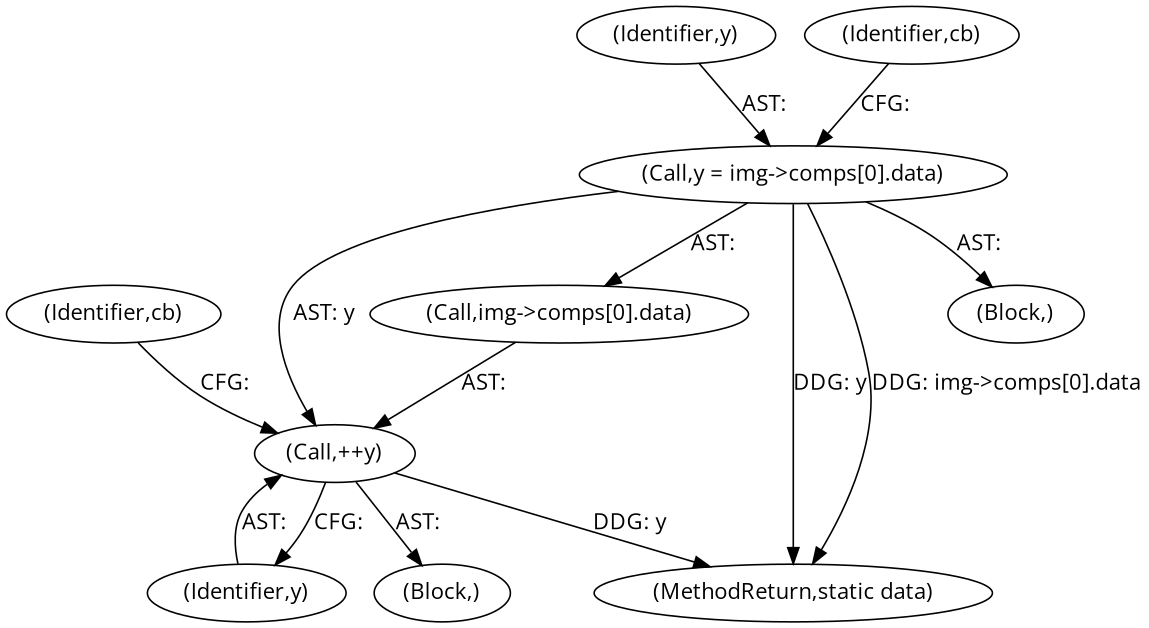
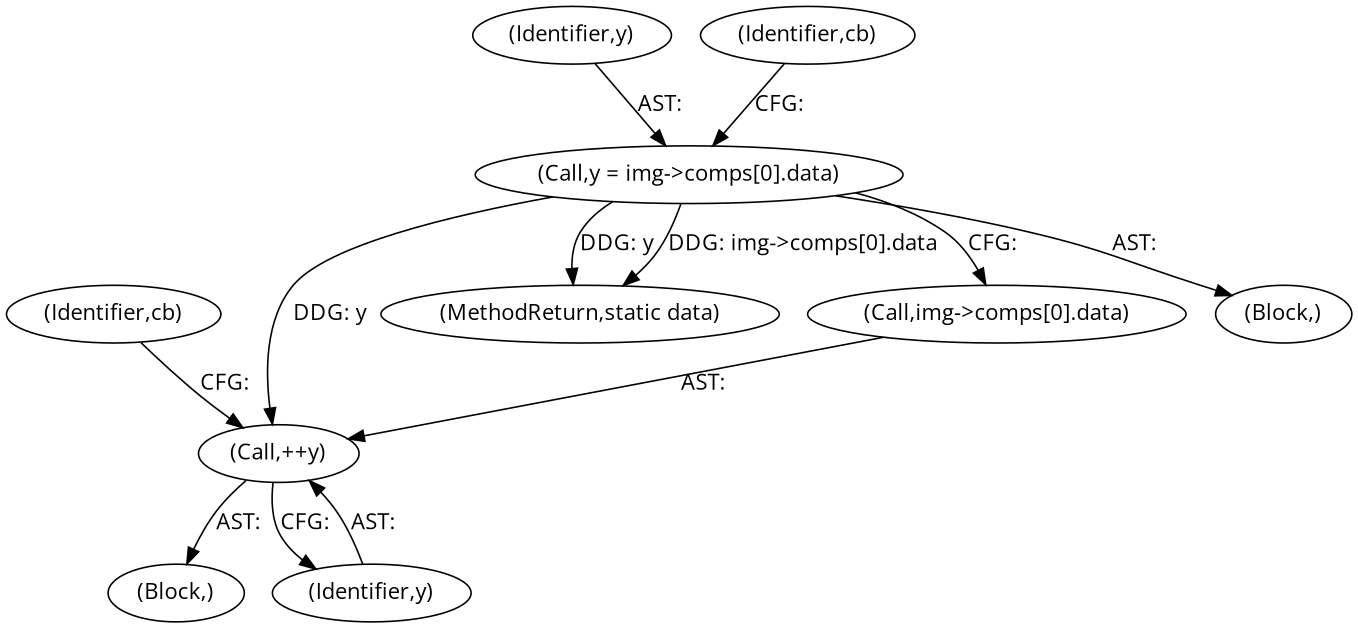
edge "(Call,y = img->comps[0].data)" -> "(Call,img->comps[0].data)": label "AST: " -> "CFG: "
edge "(Call,y = img->comps[0].data)" -> "(Call,++y)": label "AST: y" -> "DDG: y"
edge "(Call,++y)" -> "(MethodReturn,static data)": removed, label "DDG: y"
